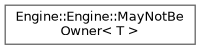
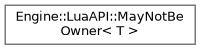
node "Engine::Engine::MayNotBe Owner< T >": label "Engine::Engine::MayNotBe Owner< T >" -> "Engine::LuaAPI::MayNotBe Owner< T >"
